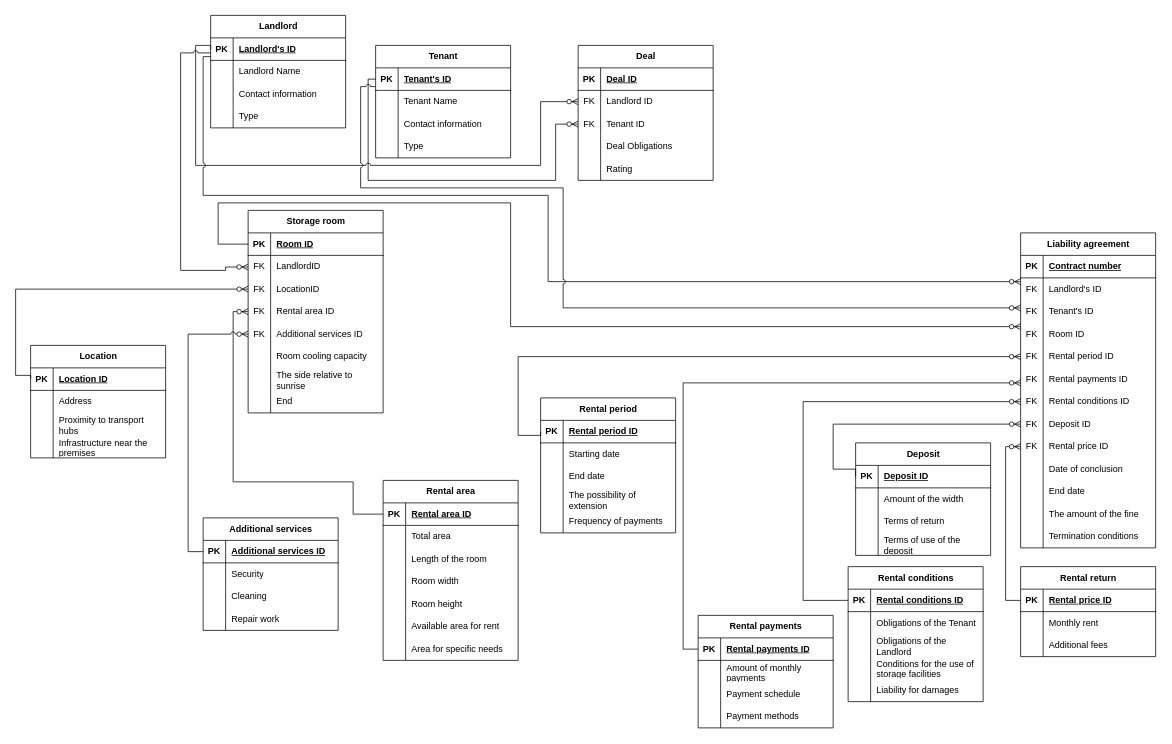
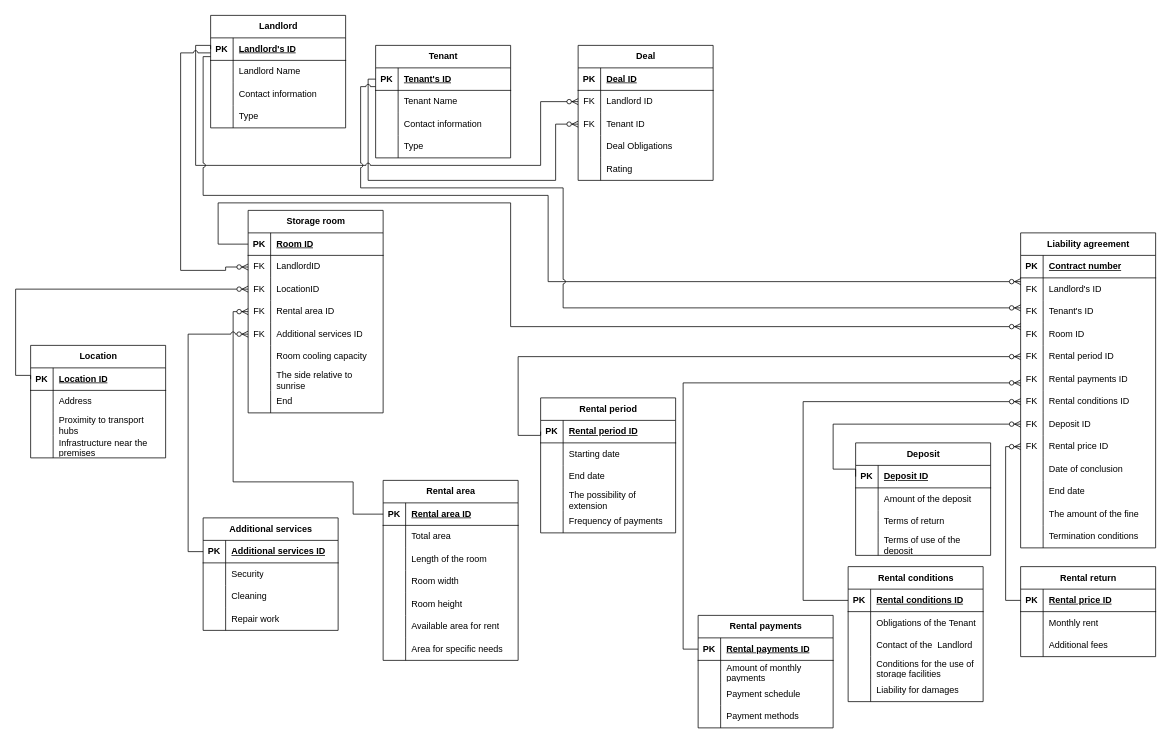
node "Amount of the width": label "Amount of the width" -> "Amount of the deposit"
node "Obligations of the Landlord": label "Obligations of the Landlord" -> "Contact of the Landlord"
